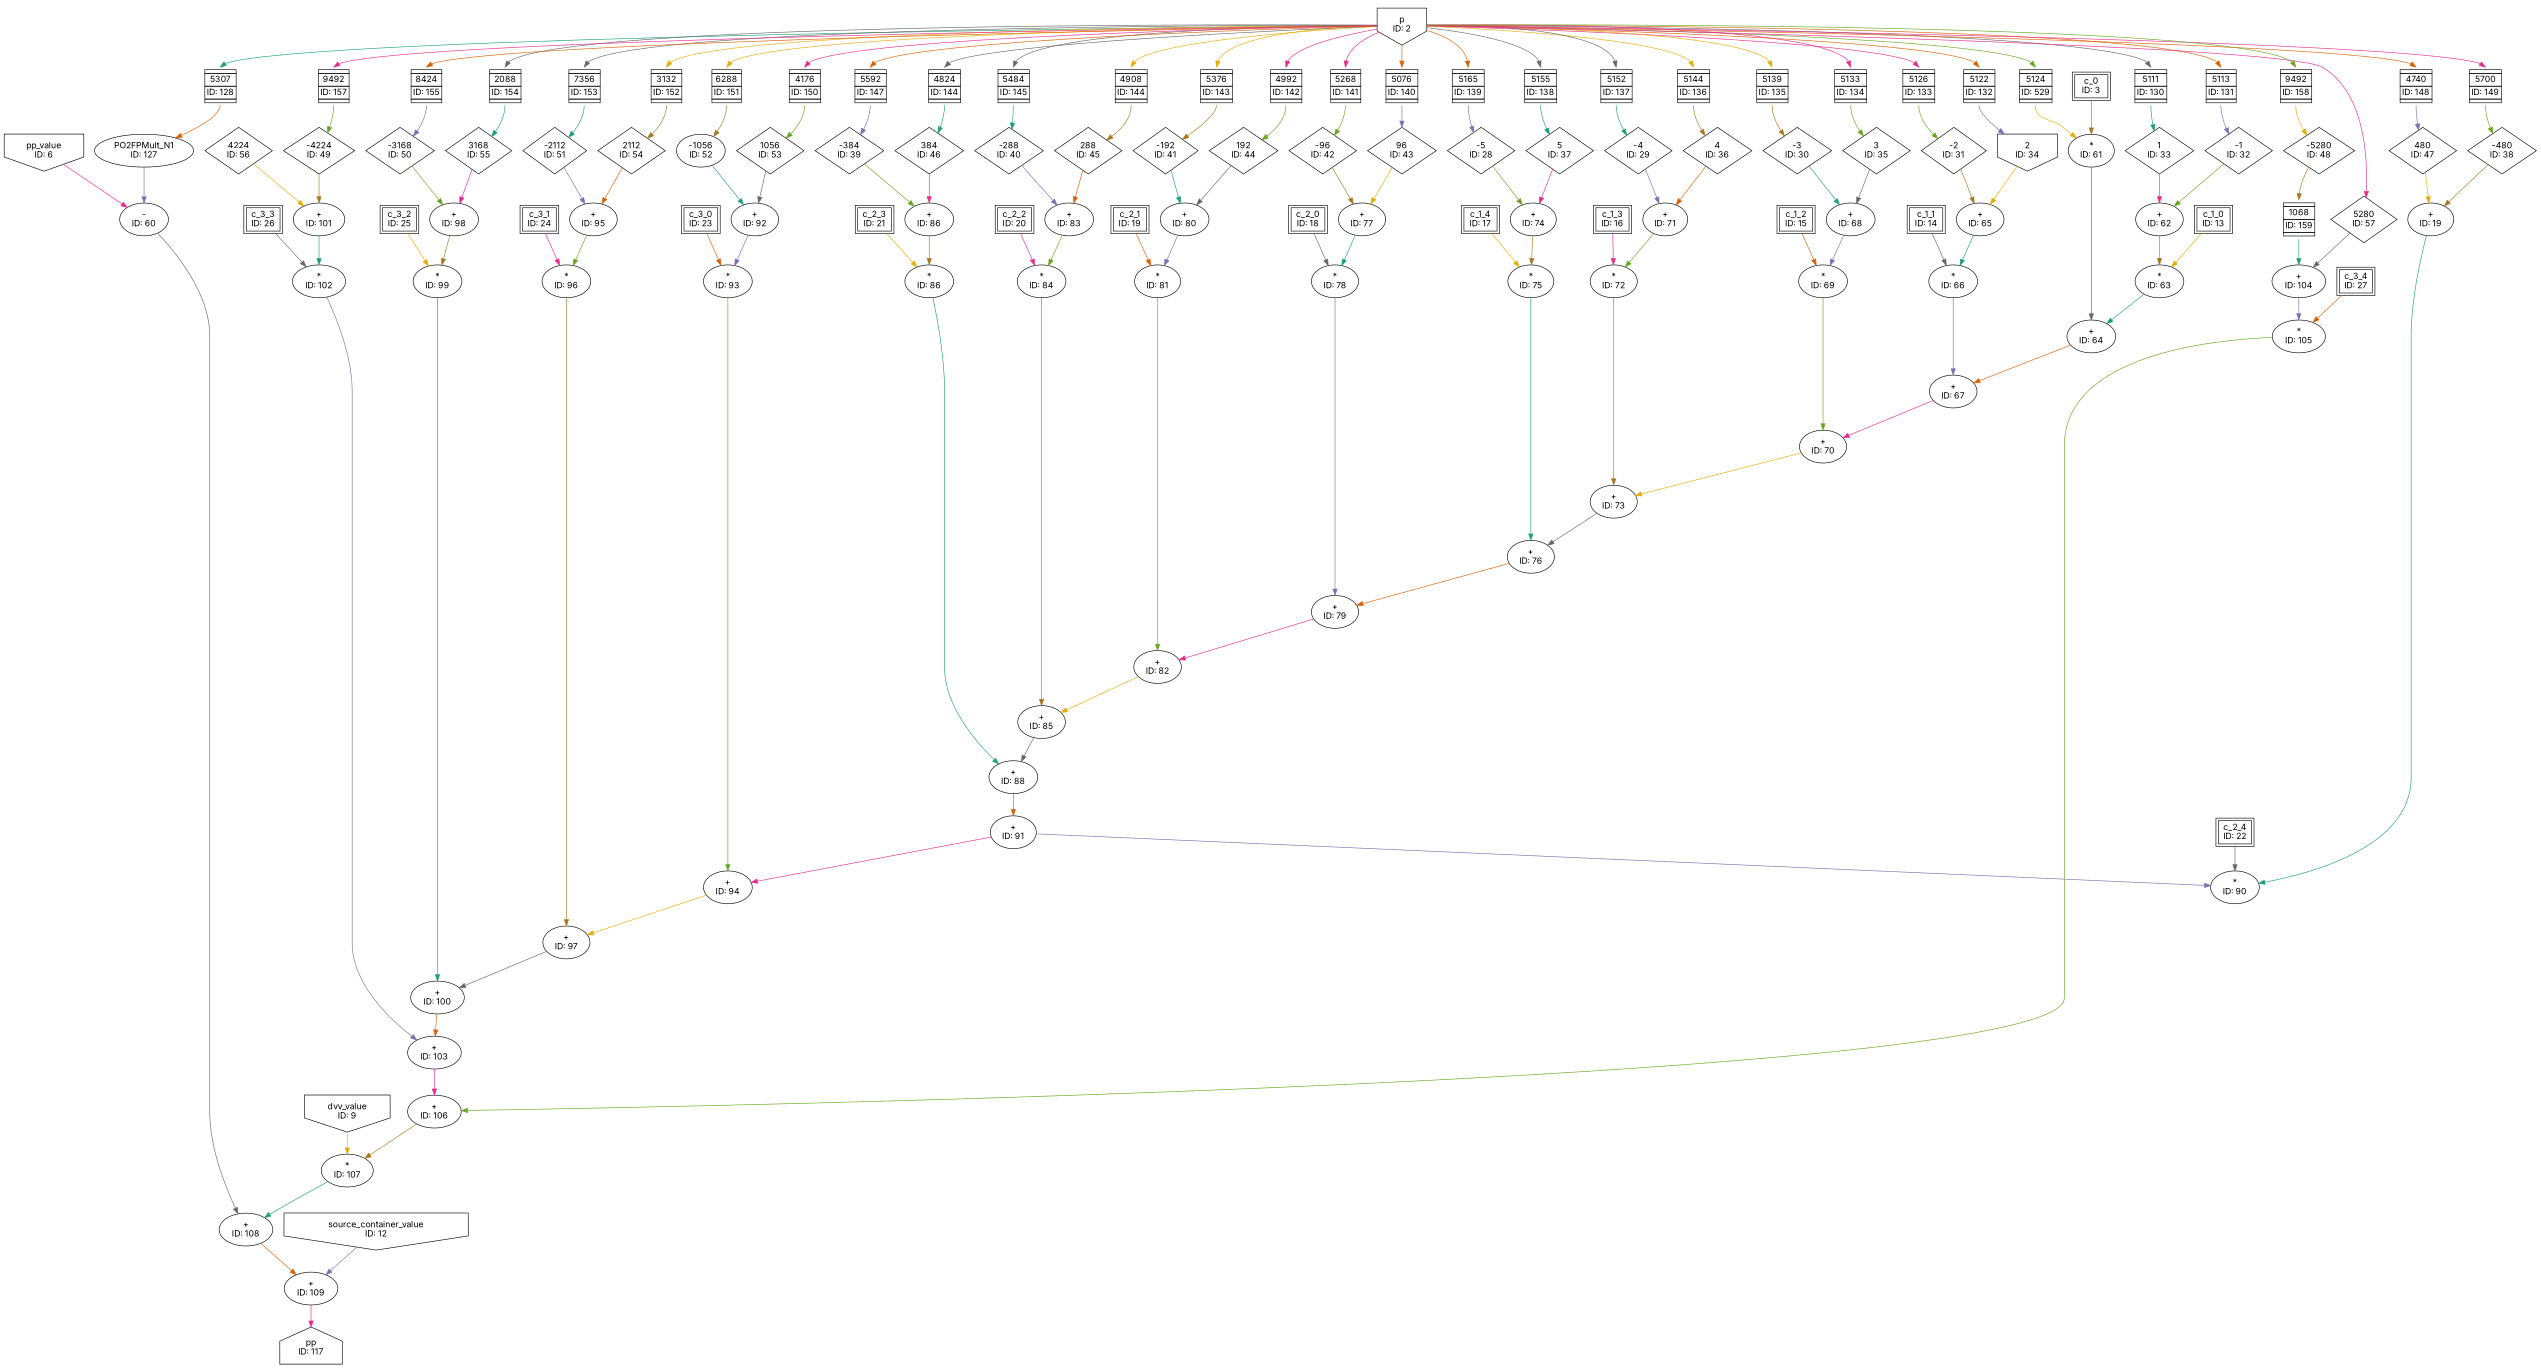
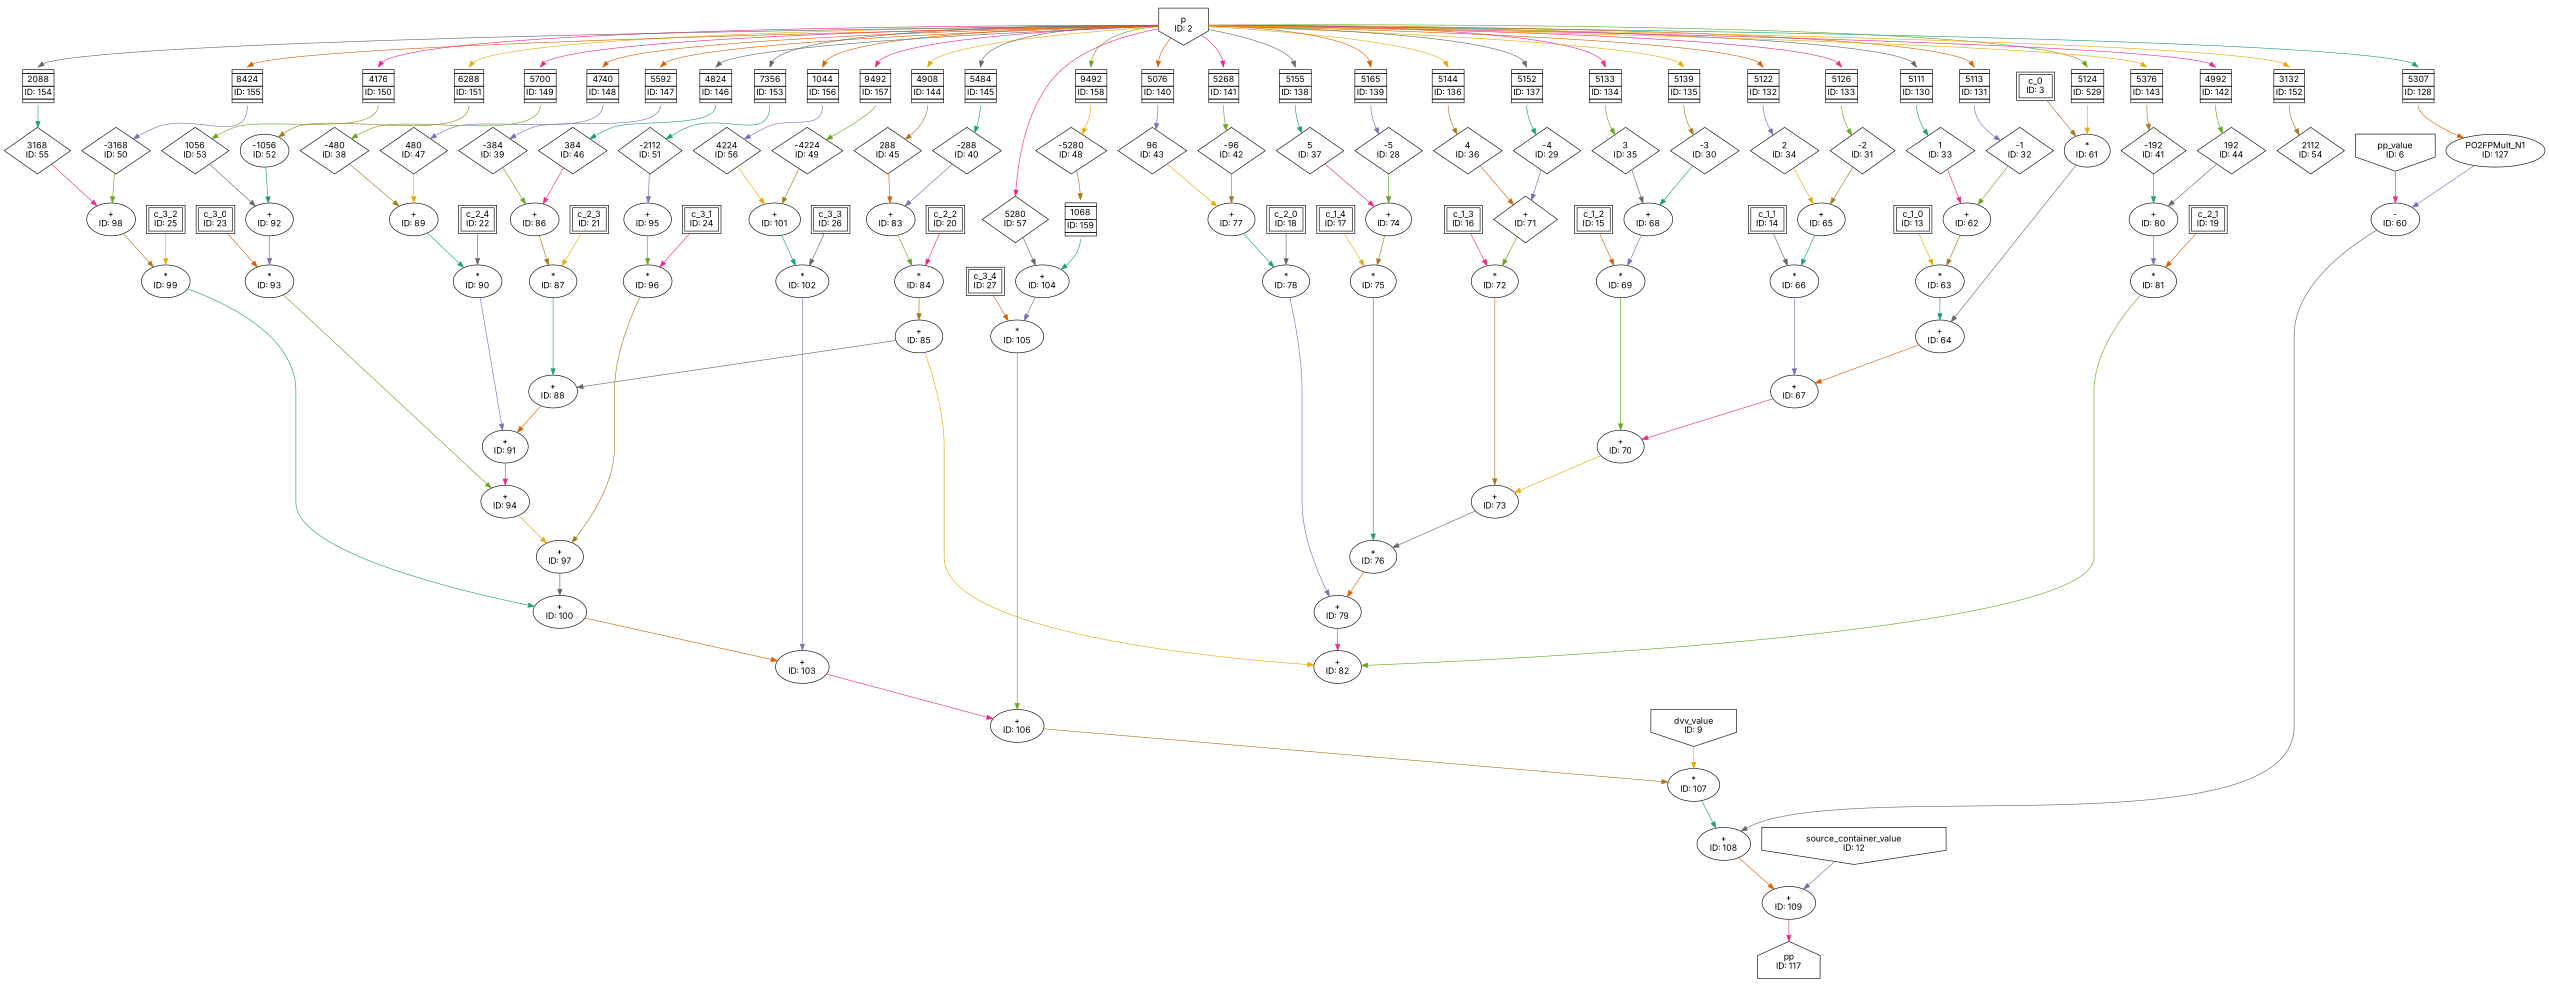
node "1044": added
node "4824": text "ID: 144" -> "ID: 146"
node "2 ID: 34": shape invhouse -> diamond
edge "2112 ID: 54" -> "+ ID: 95": removed
node "+ ID: 71": shape ellipse -> diamond
node "+ ID: 19": label "+ ID: 19" -> "+ ID: 89"
node "* ID: 86": label "* ID: 86" -> "* ID: 87"
edge "+ ID: 82" -> "+ ID: 85": reversed
edge "+ ID: 91" -> "* ID: 90": reversed
